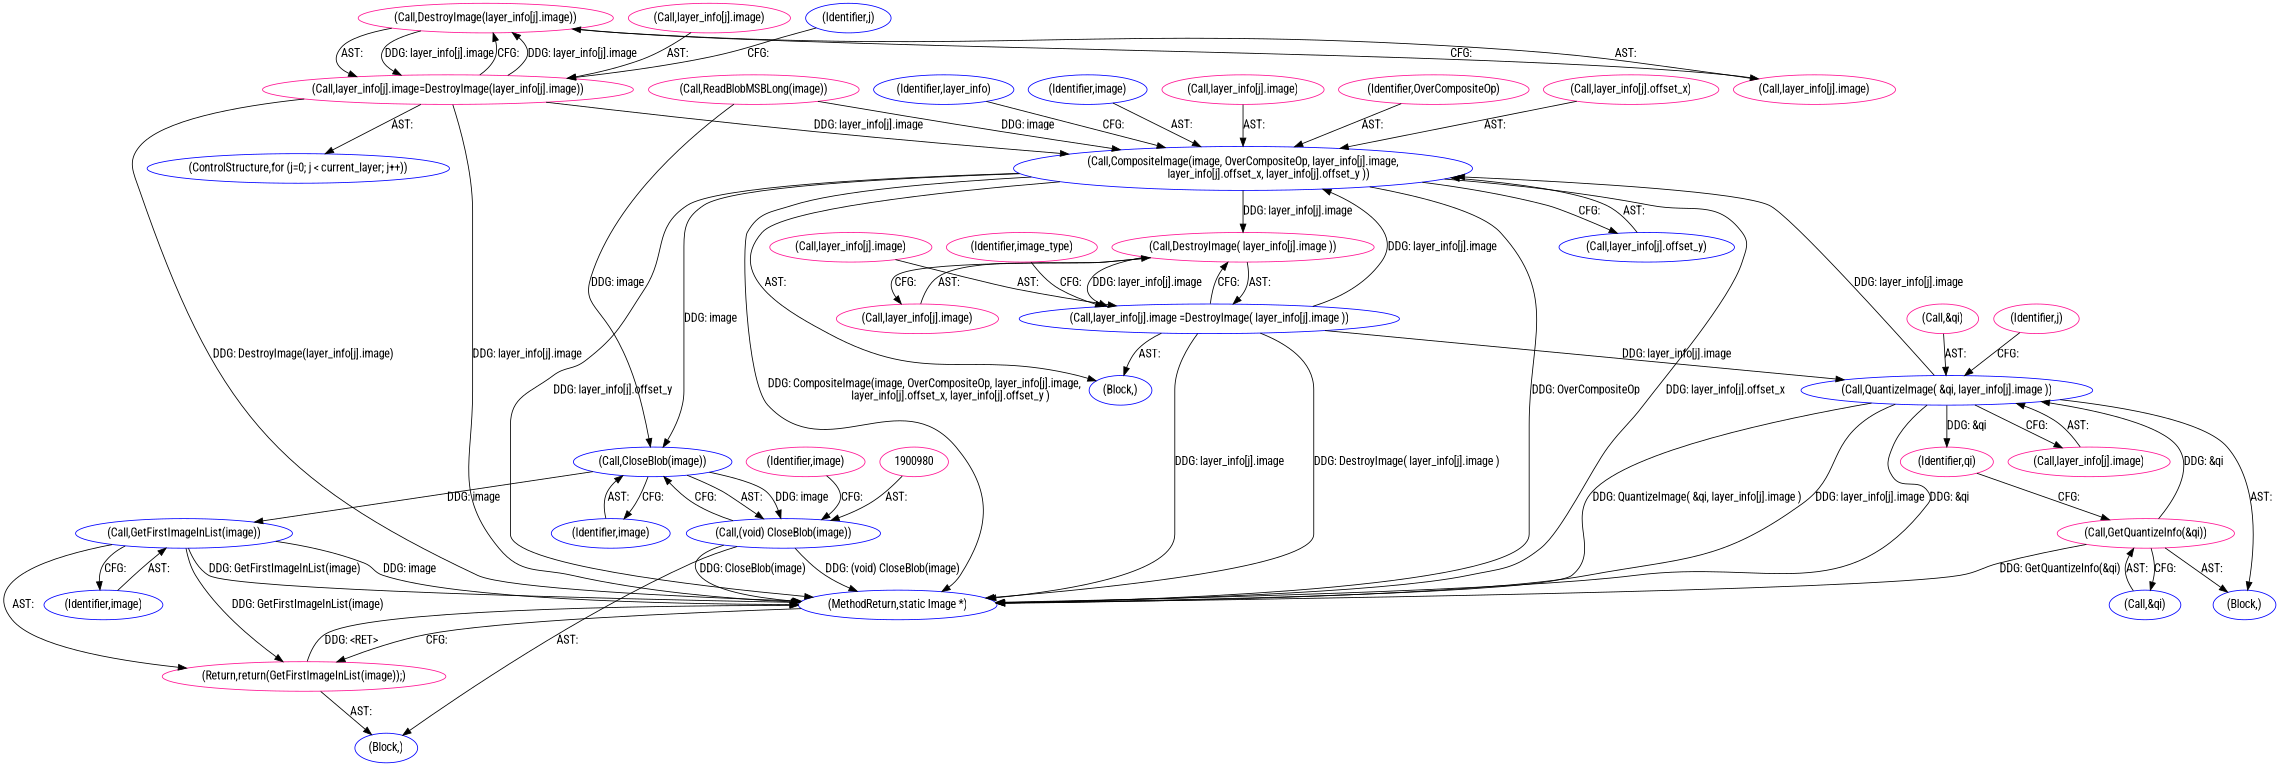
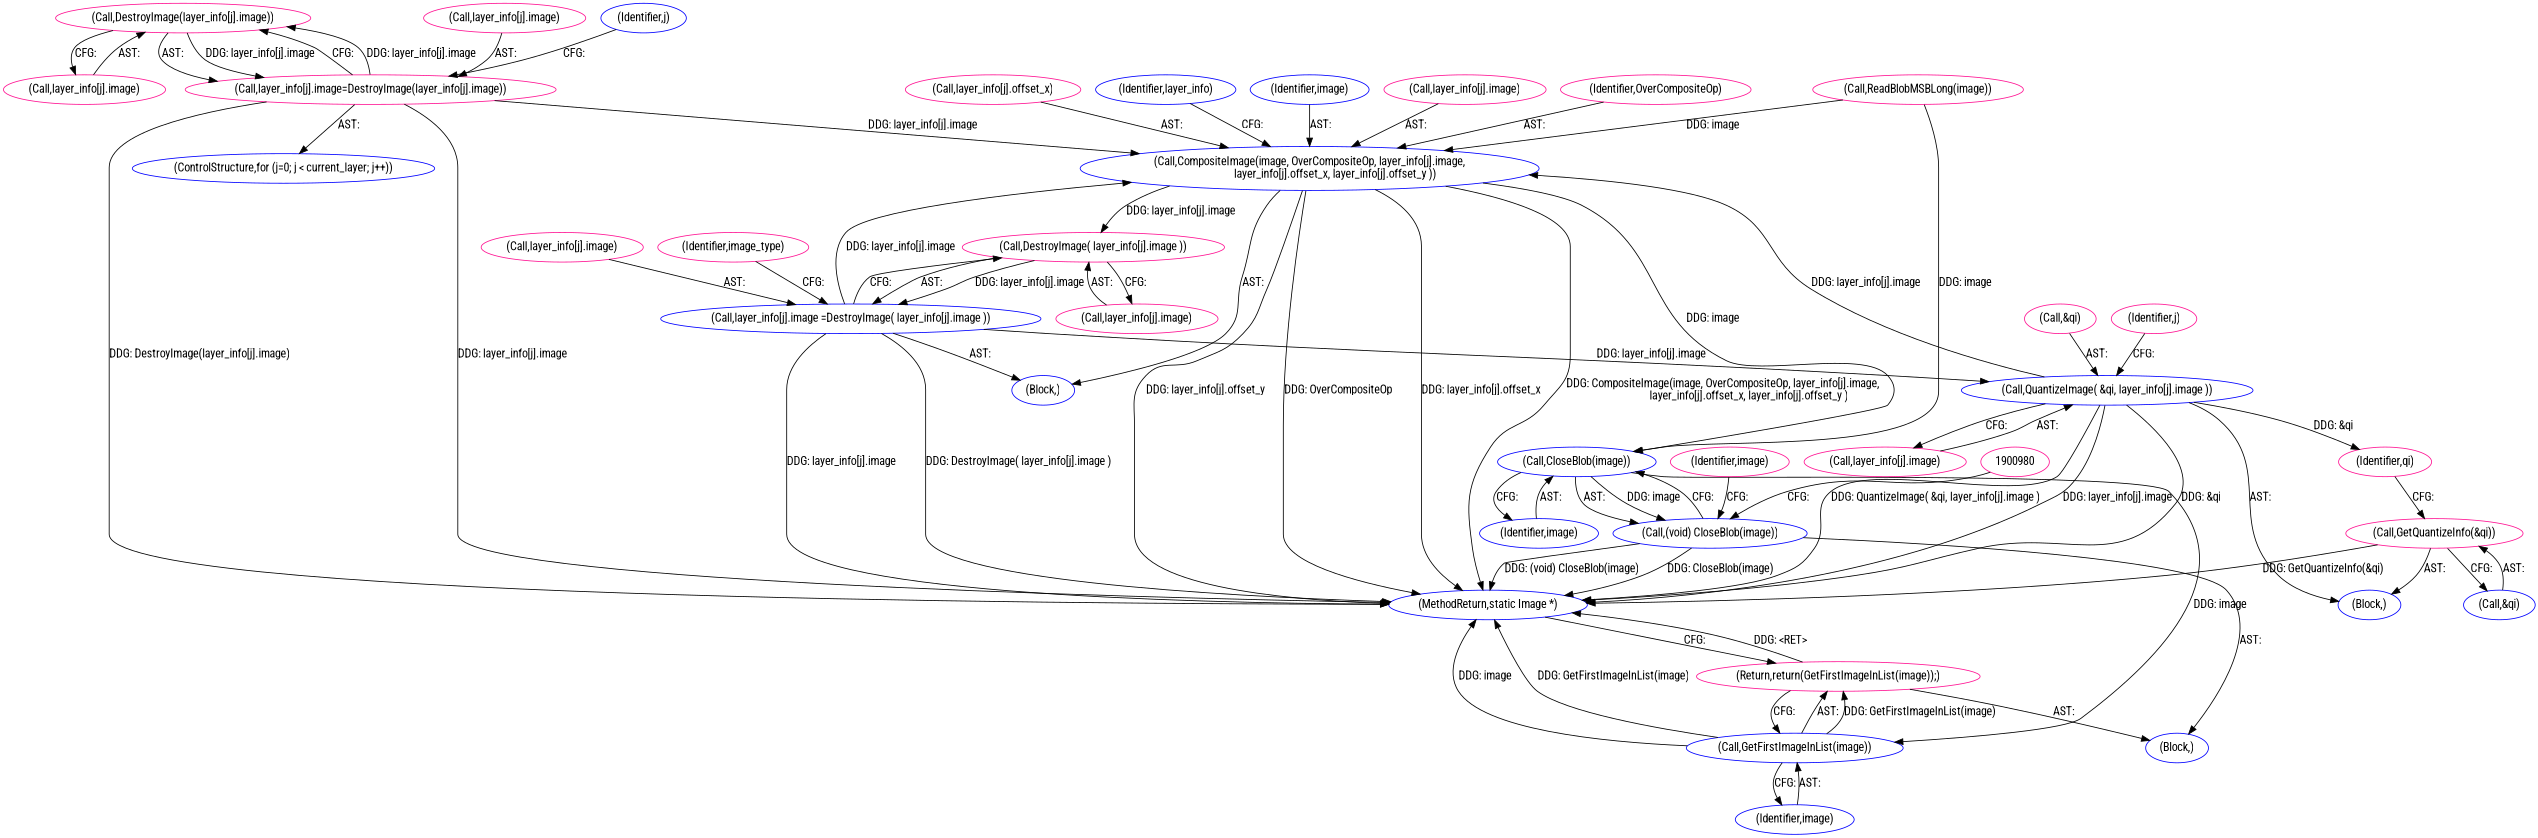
node "(Call,layer_info[j].offset_y)": removed
edge "(Call,GetQuantizeInfo(&qi))" -> "(Call,QuantizeImage( &qi, layer_info[j].image ))": removed, label "DDG: &qi"
edge "1900980" -> "(Call,(void) CloseBlob(image))": label "AST: " -> "CFG: "
edge "(Return,return(GetFirstImageInList(image));)" -> "(Call,GetFirstImageInList(image))": added, label "CFG:"
